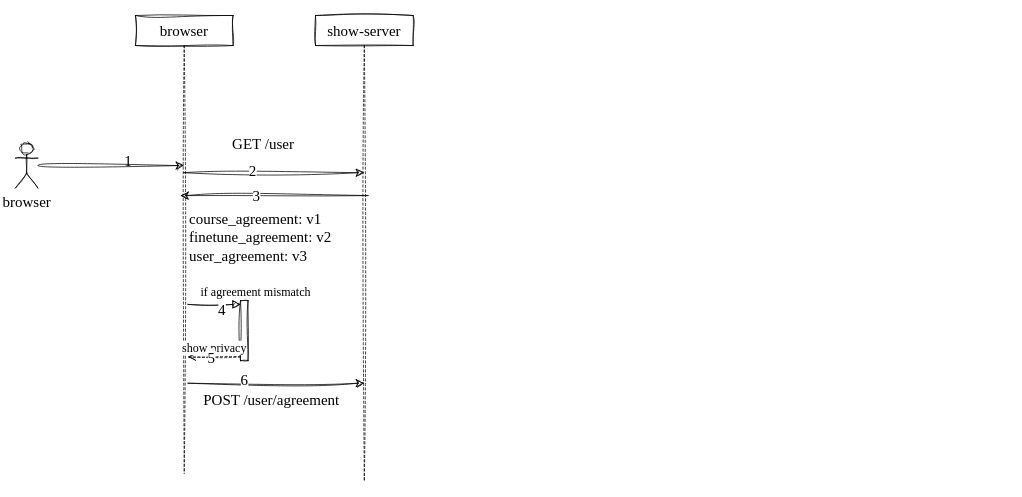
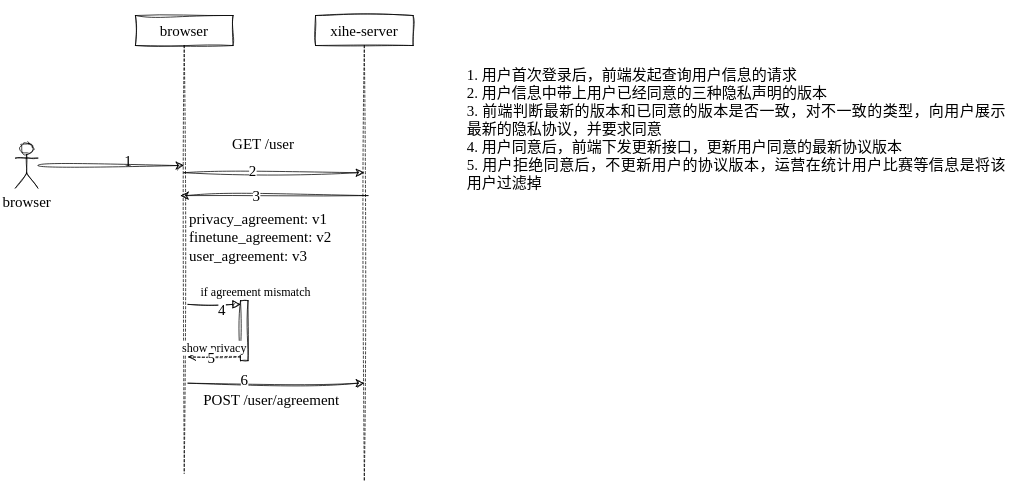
node "show-server": label "show-server" -> "xihe-server"
node "1. 用户首次登录后，前端发起查询用户信息的请求 2. 用户信息中带上用户已经同意的三种隐私声明的版本 3. 前端判断最新的版本和已同意的版本是否一致，对不一致的类型，向用户展示最新的隐私协议，并要求同意 4. 用户同意后，前端下发更新接口，更新用户同意的最新协议版本 5. 用户拒绝同意后，不更新用户的协议版本，运营在统计用户比赛等信息是将该用户过滤掉": added
node "course_agreement: v1 finetune_agreement: v2 user_agreement: v3": label "course_agreement: v1 finetune_agreement: v2 user_agreement: v3" -> "privacy_agreement: v1 finetune_agreement: v2 user_agreement: v3"
